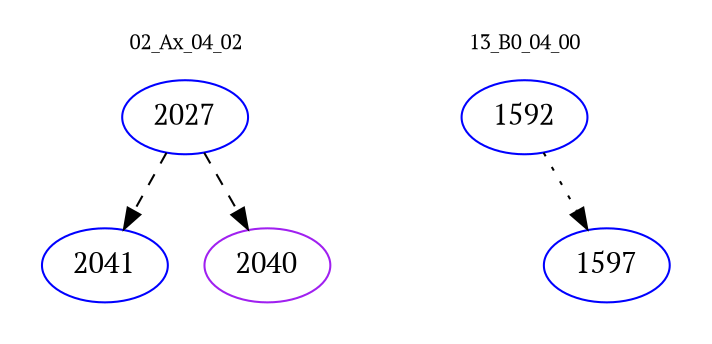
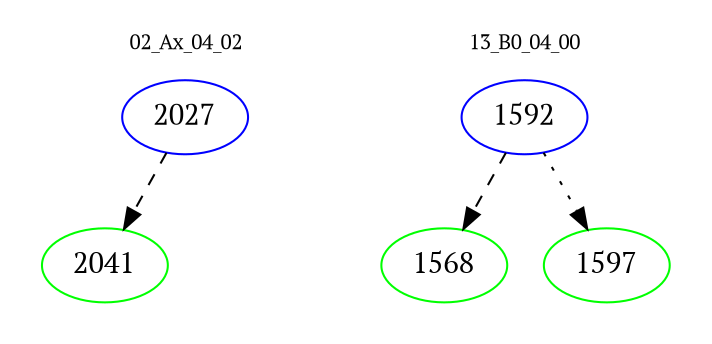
node "2041": color blue -> green
node "2040": removed
node "1568": added
node "1597": color blue -> green
